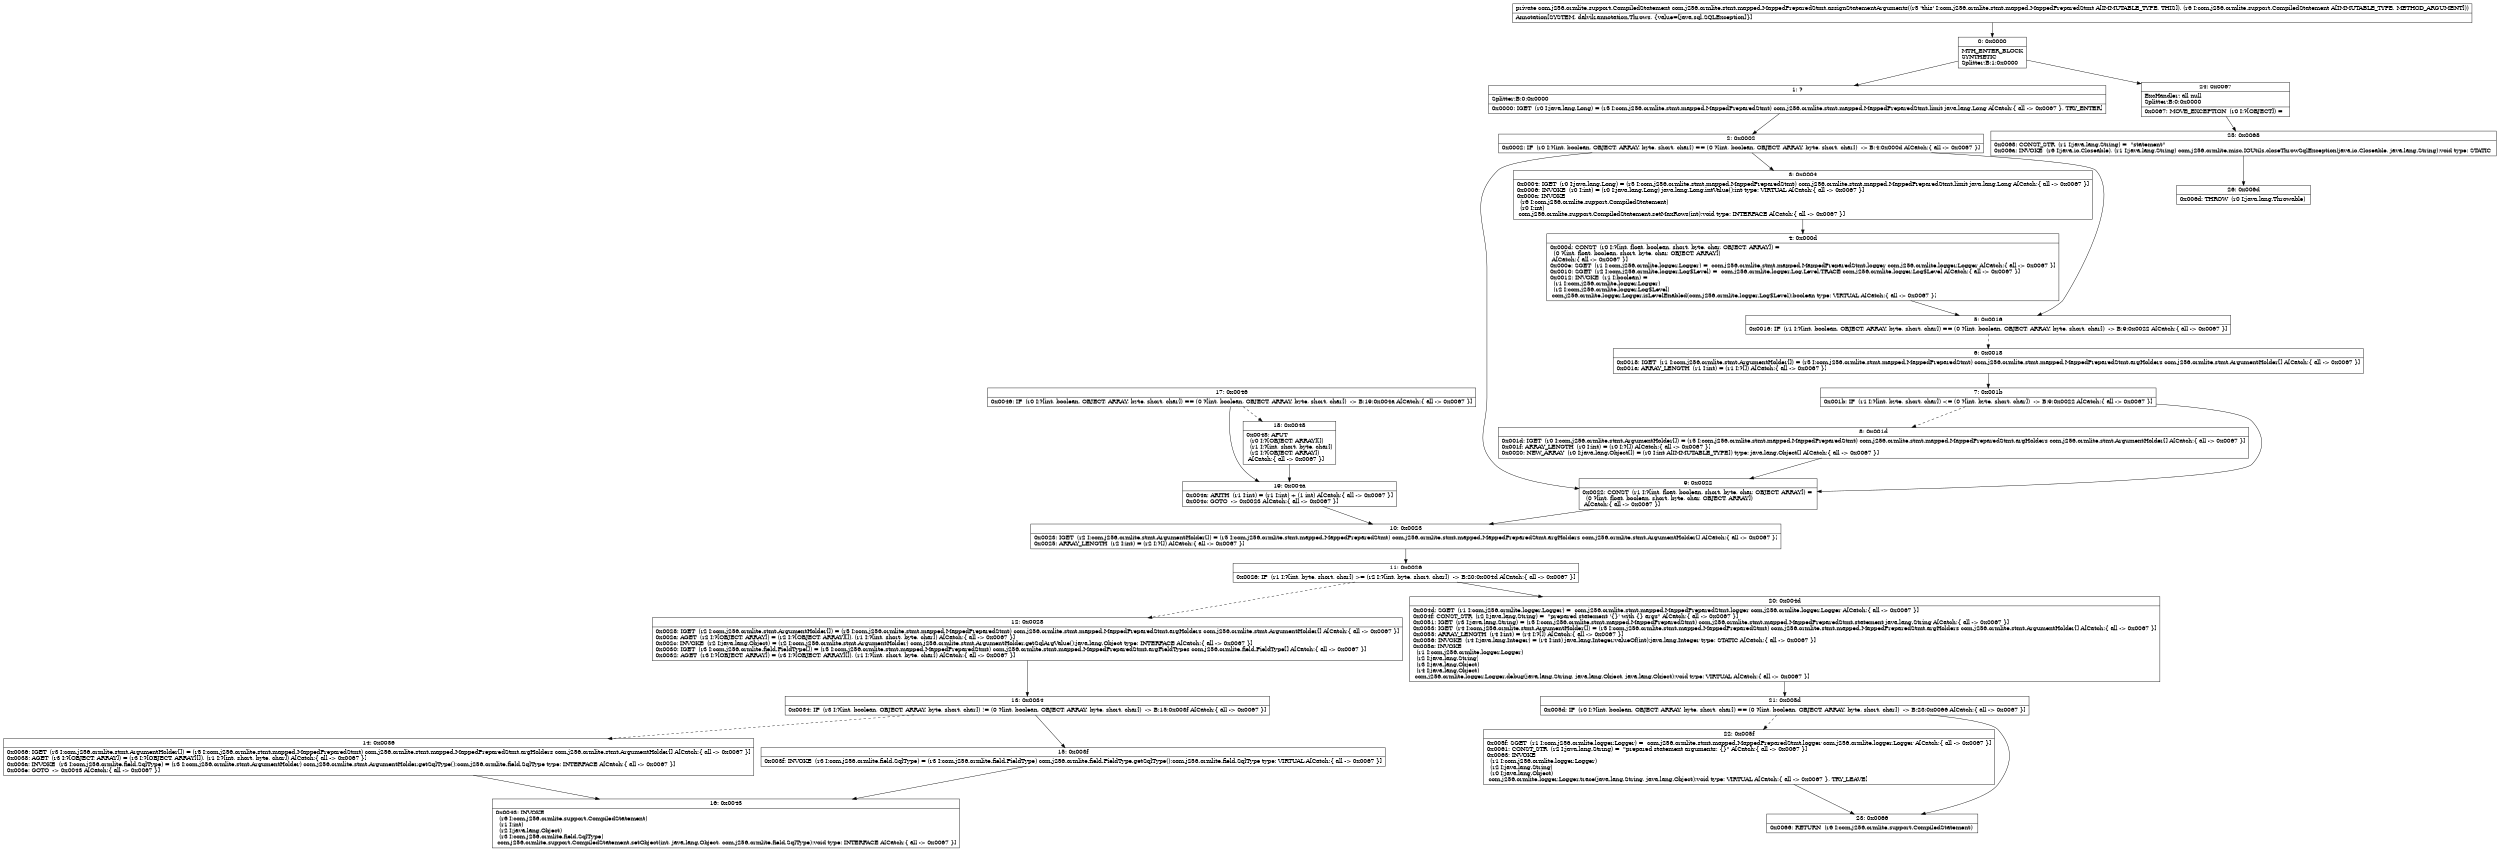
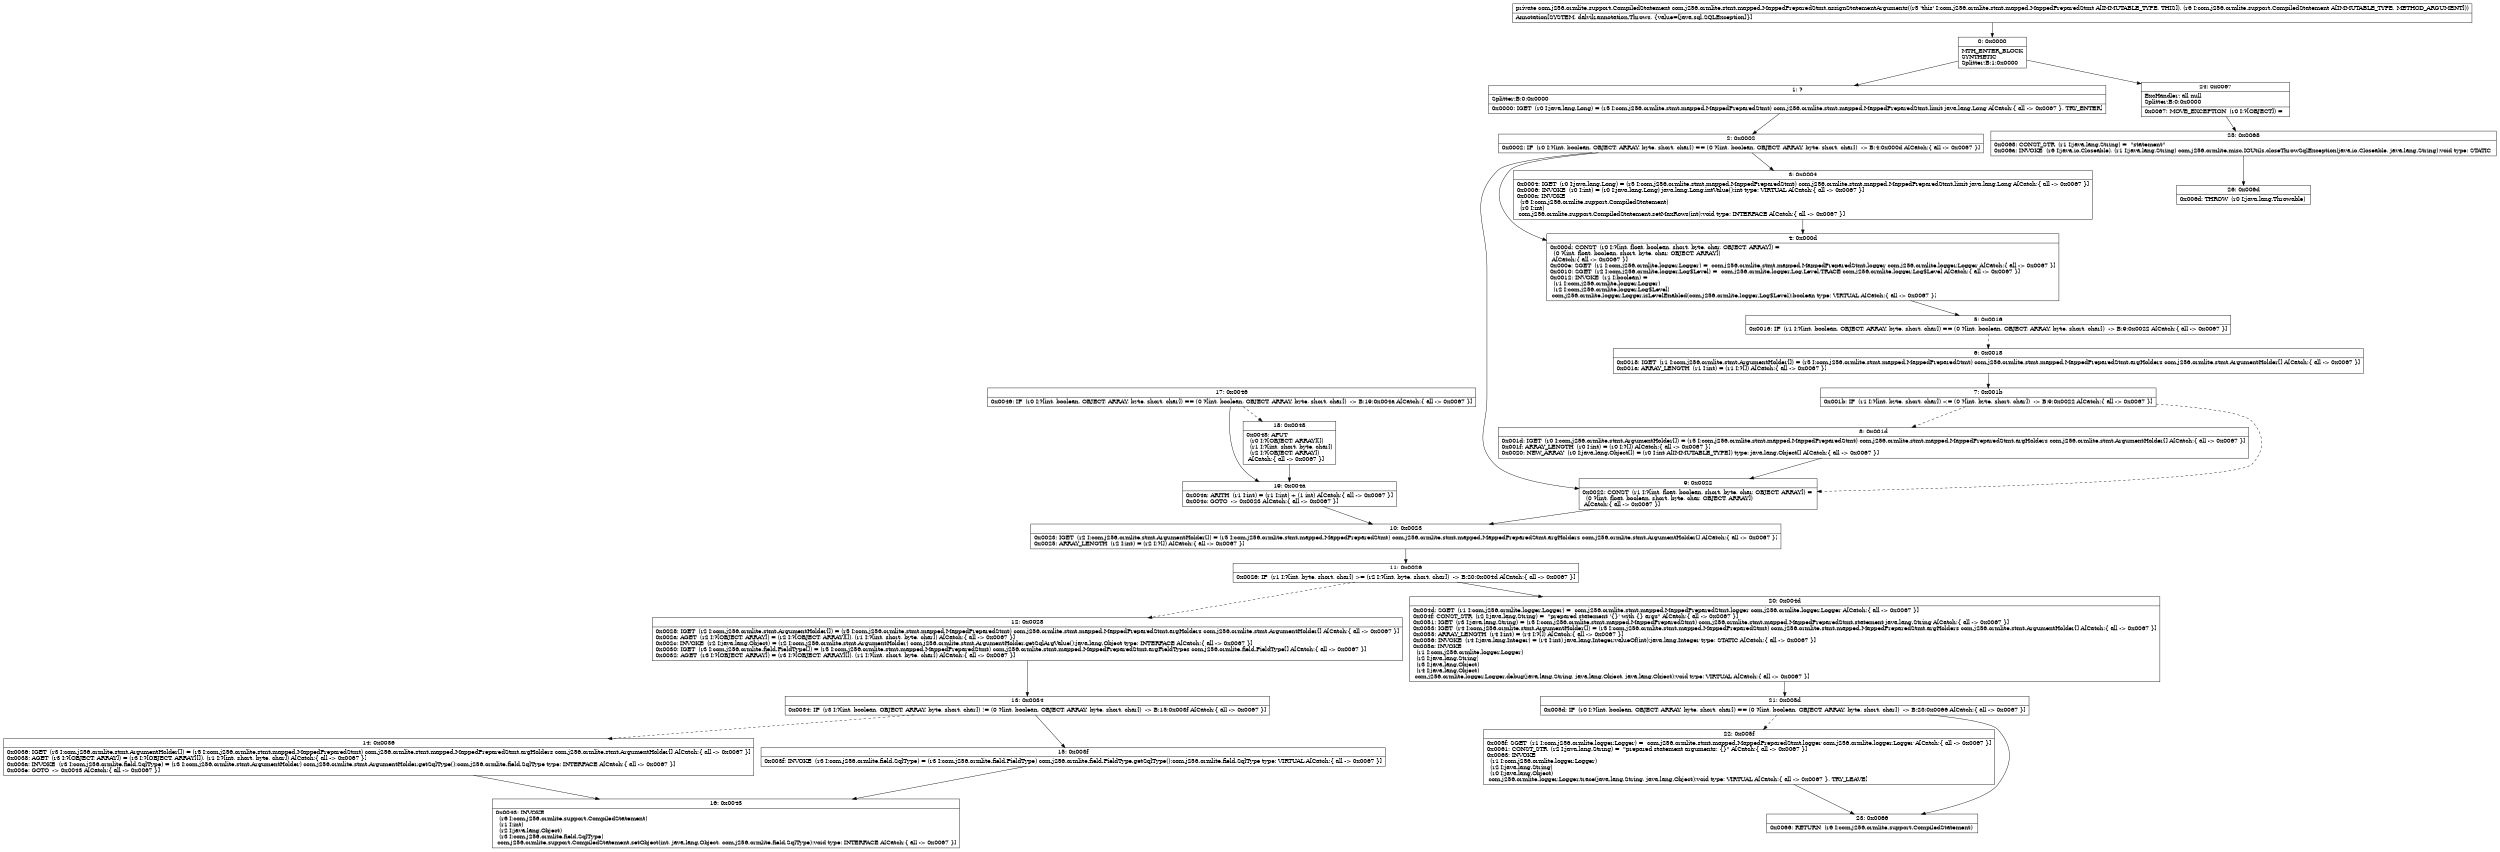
edge "2: 0x0002" -> "5: 0x0016": now "2: 0x0002" -> "4: 0x000d"
edge "7: 0x001b" -> "9: 0x0022": style solid -> dashed
